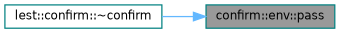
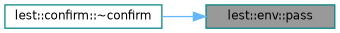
node "confirm::env::pass": label "confirm::env::pass" -> "lest::env::pass"
